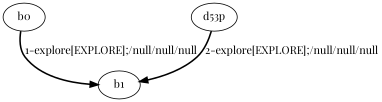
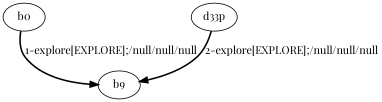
node "d53p": label "d53p" -> "d33p"
node "b1": label "b1" -> "b9"
